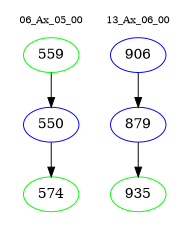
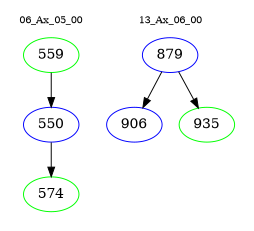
edge "906" -> "879": reversed
